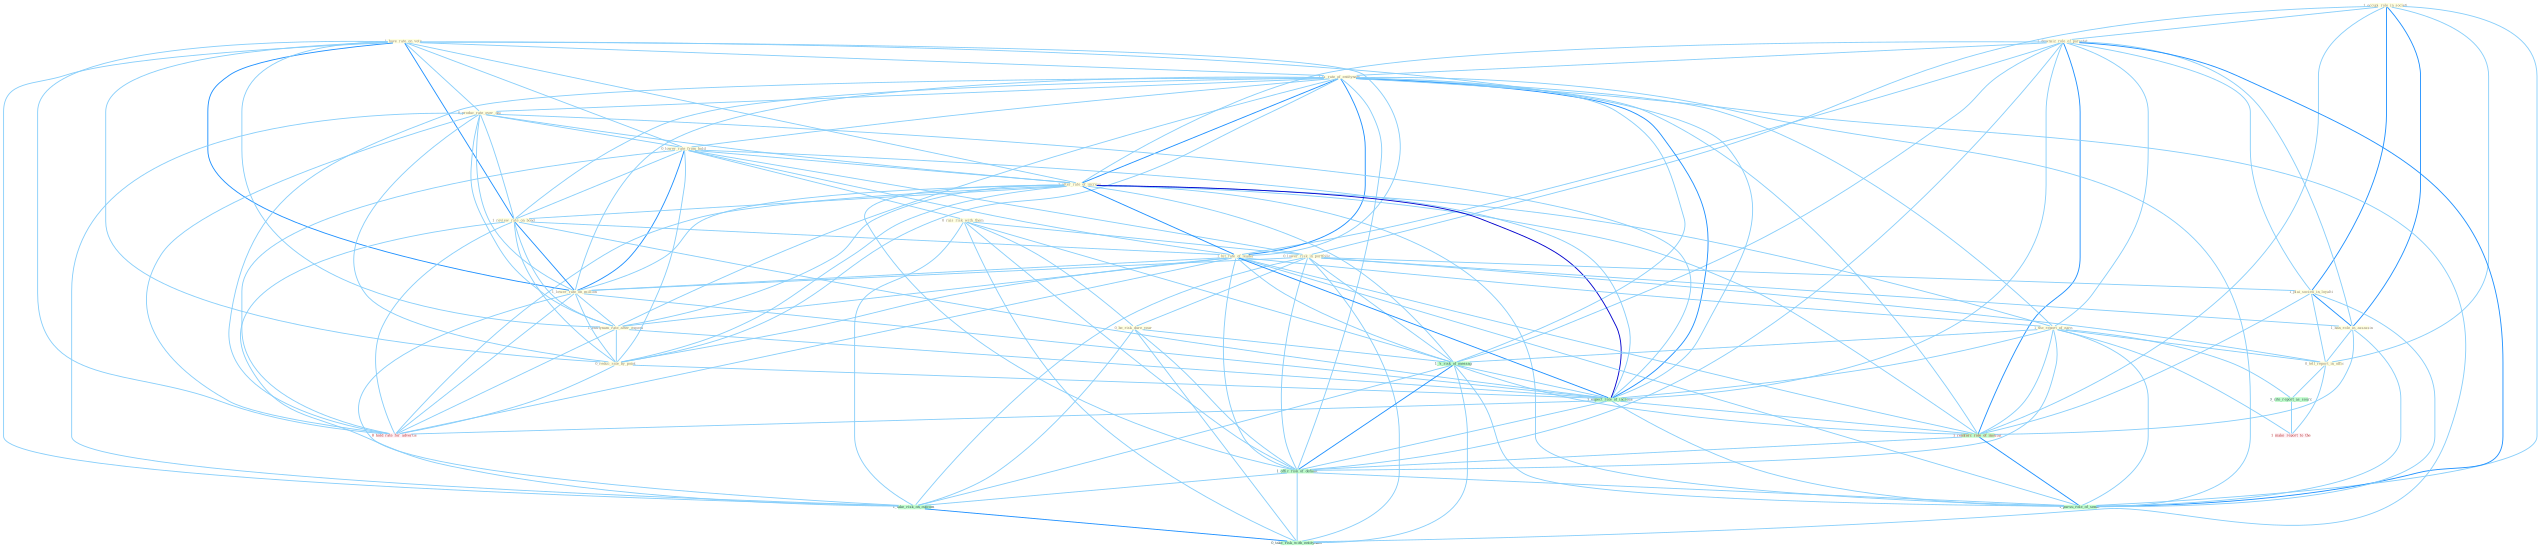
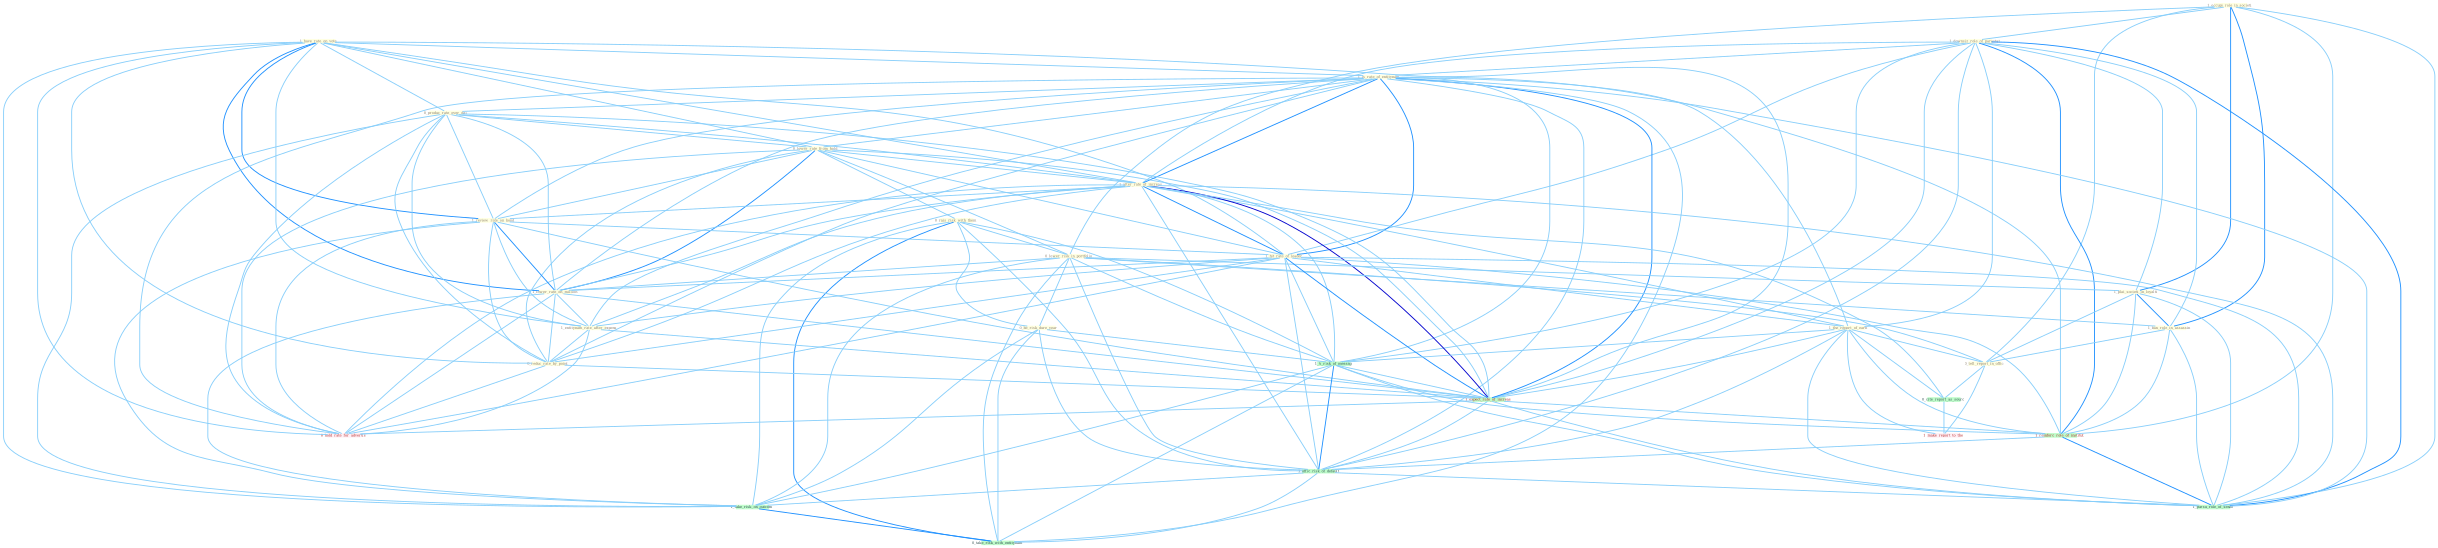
edge "1_alter_rate_of_increas" -- "1_reinforc_role_of_institut": now "1_alter_rate_of_increas" -- "0_cite_report_as_sourc"
node "1_expect_rate_of_increas": fontcolor #2f4f4f -> #b22222
edge "0_rais_risk_with_them" -- "0_take_risk_with_entitynam": color #87cefa -> #1e90ff
